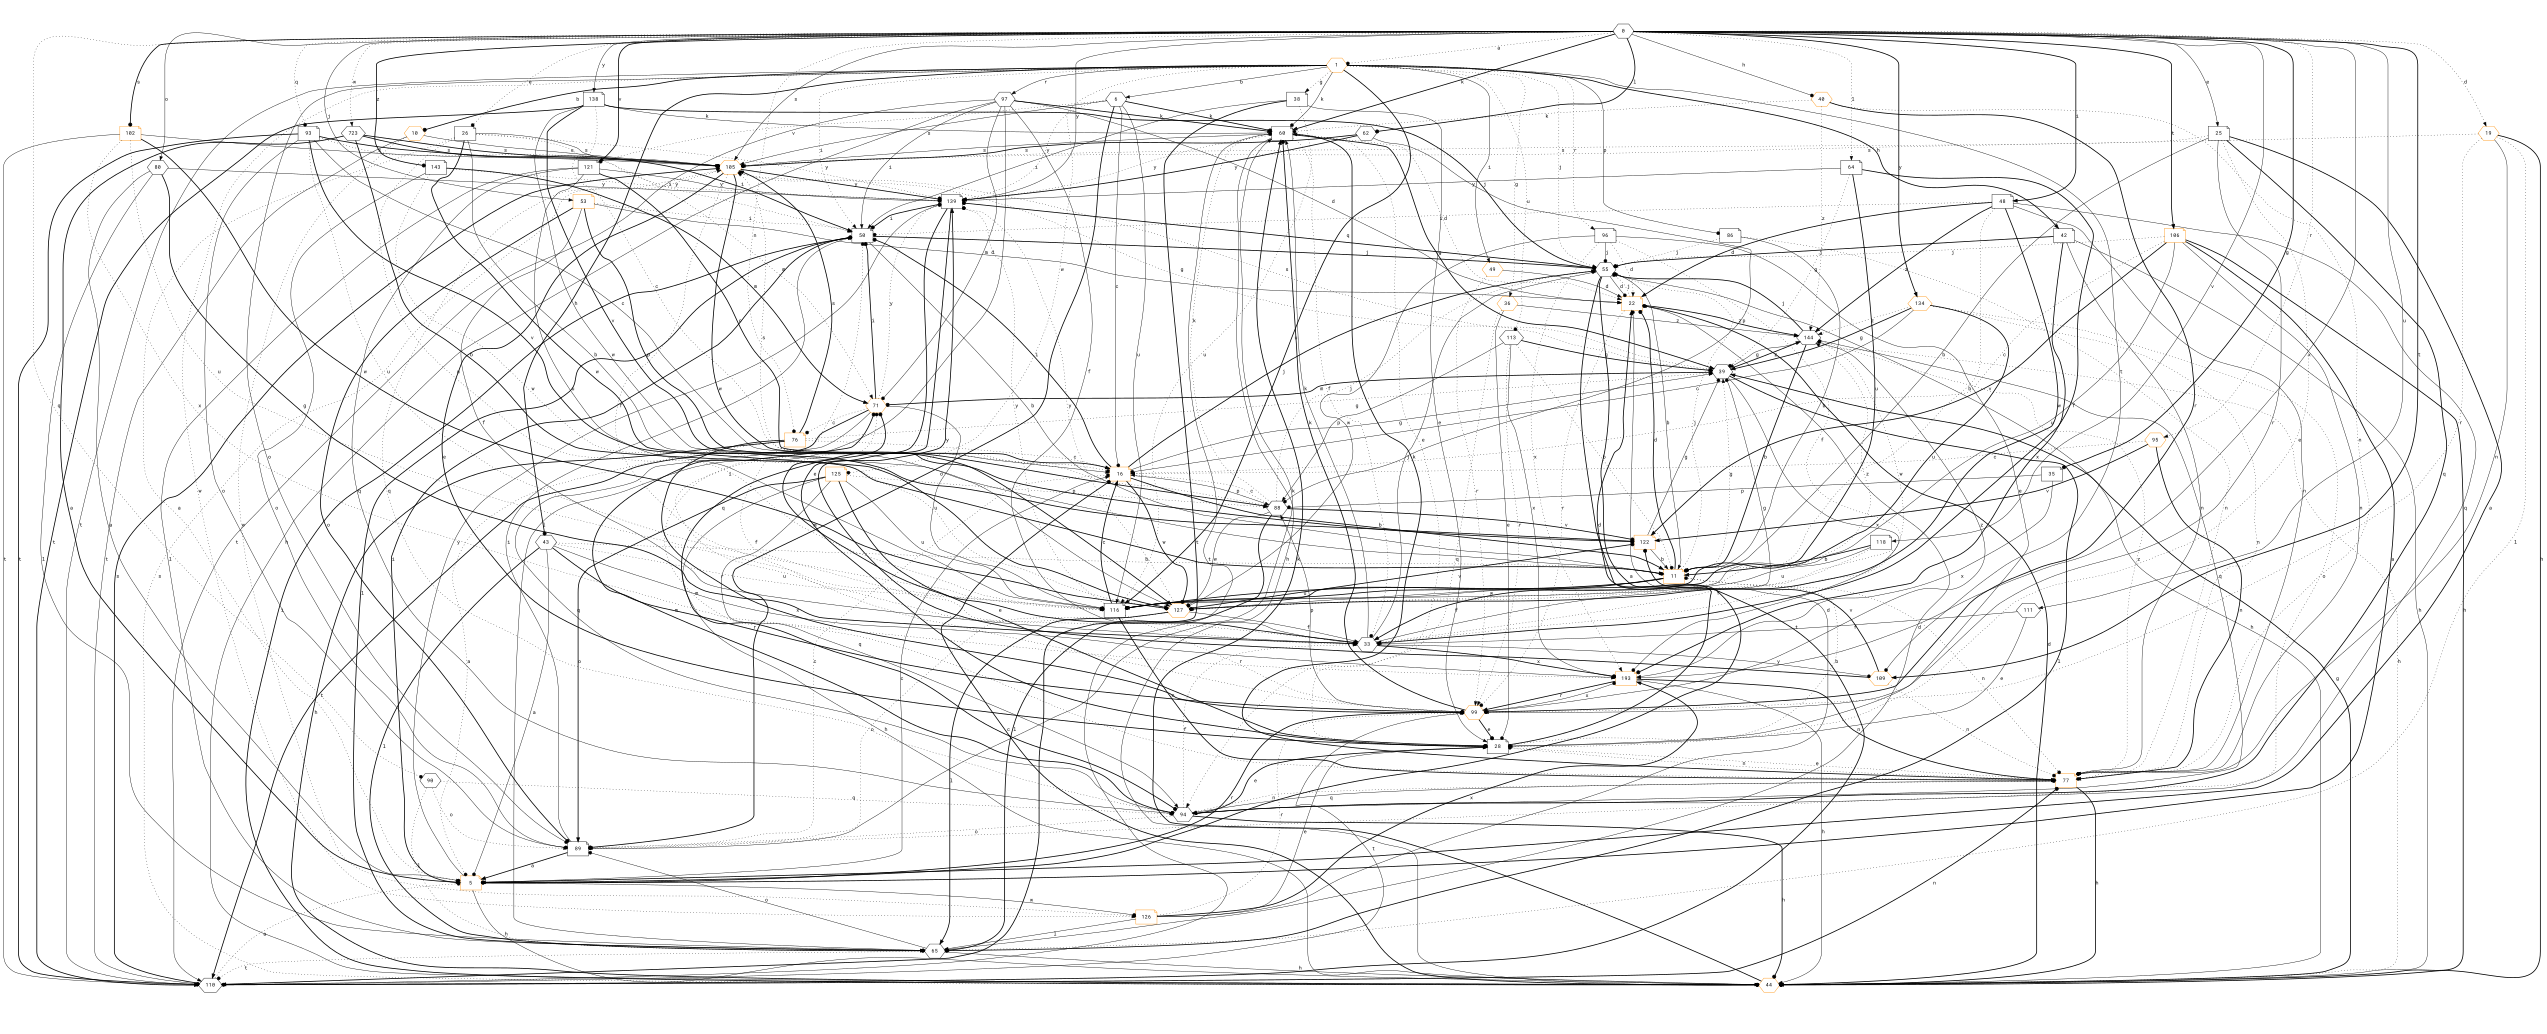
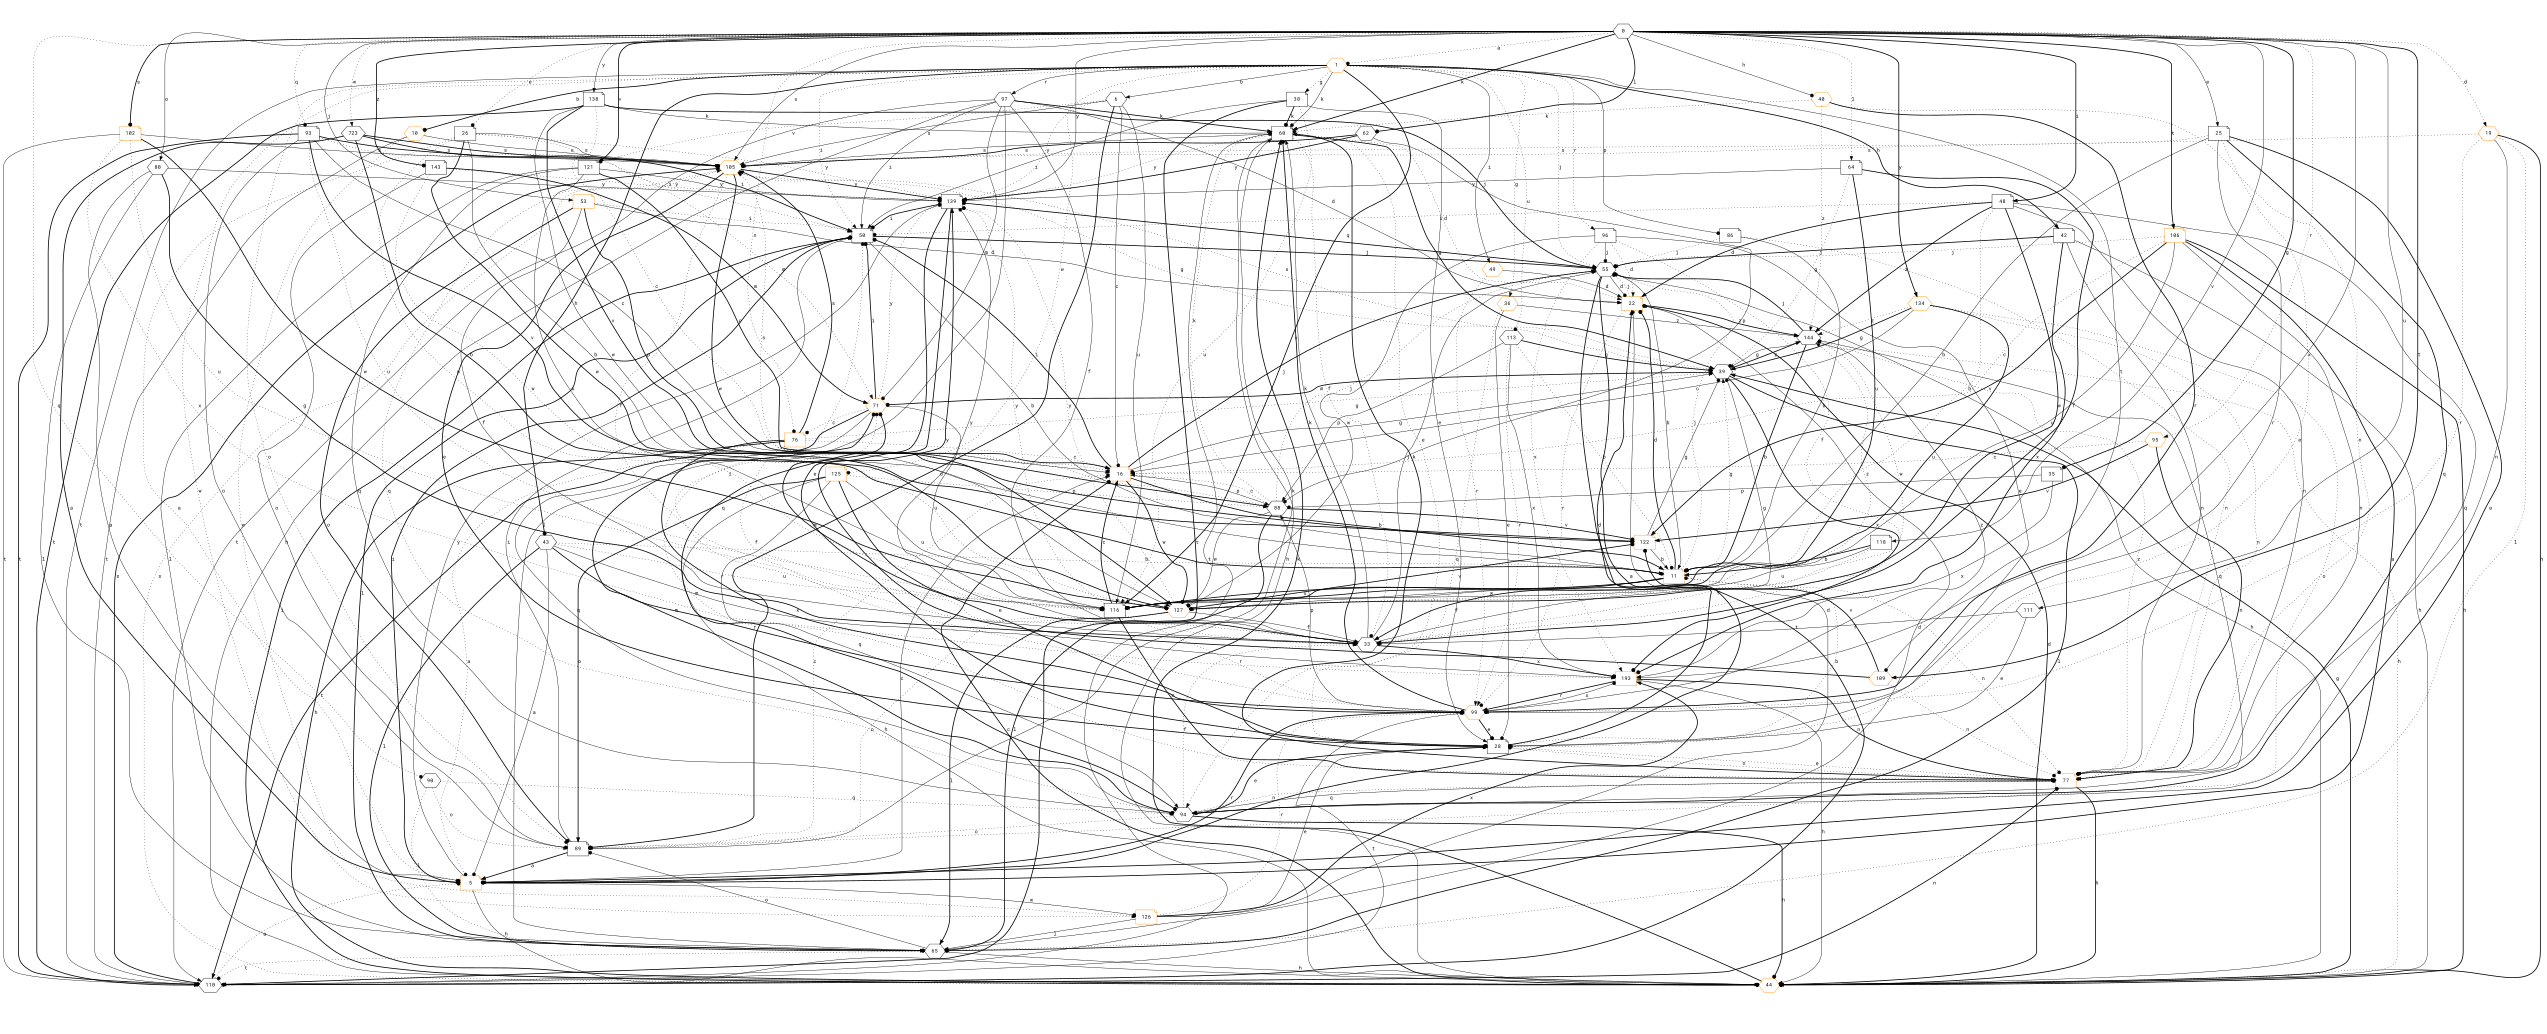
edge "1" -> "89": style solid -> dotted
edge "6" -> "60": now "38" -> "60"
edge "39" -> "193": style solid -> bold
edge "33" -> "109": now "33" -> "139"
